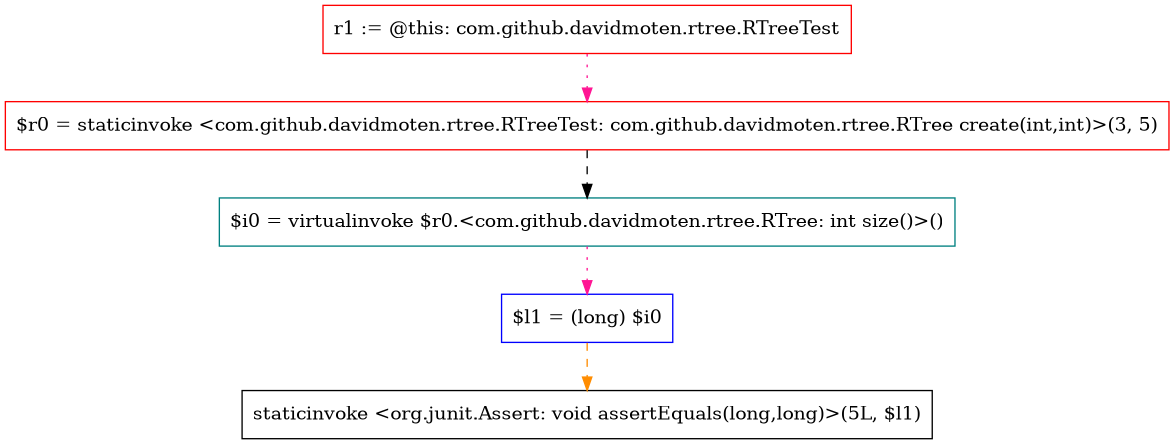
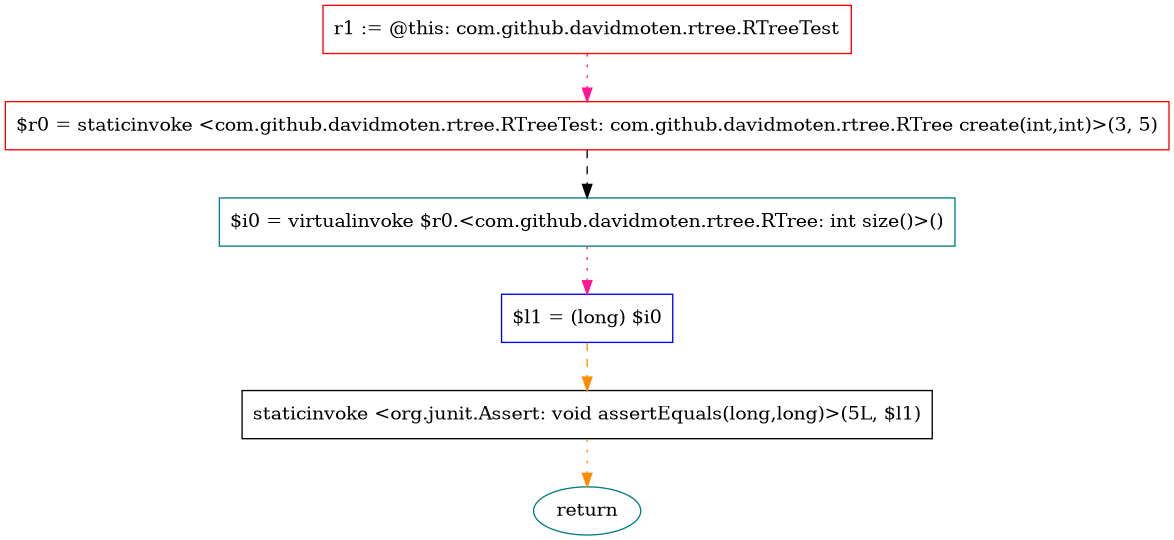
node "return": added
